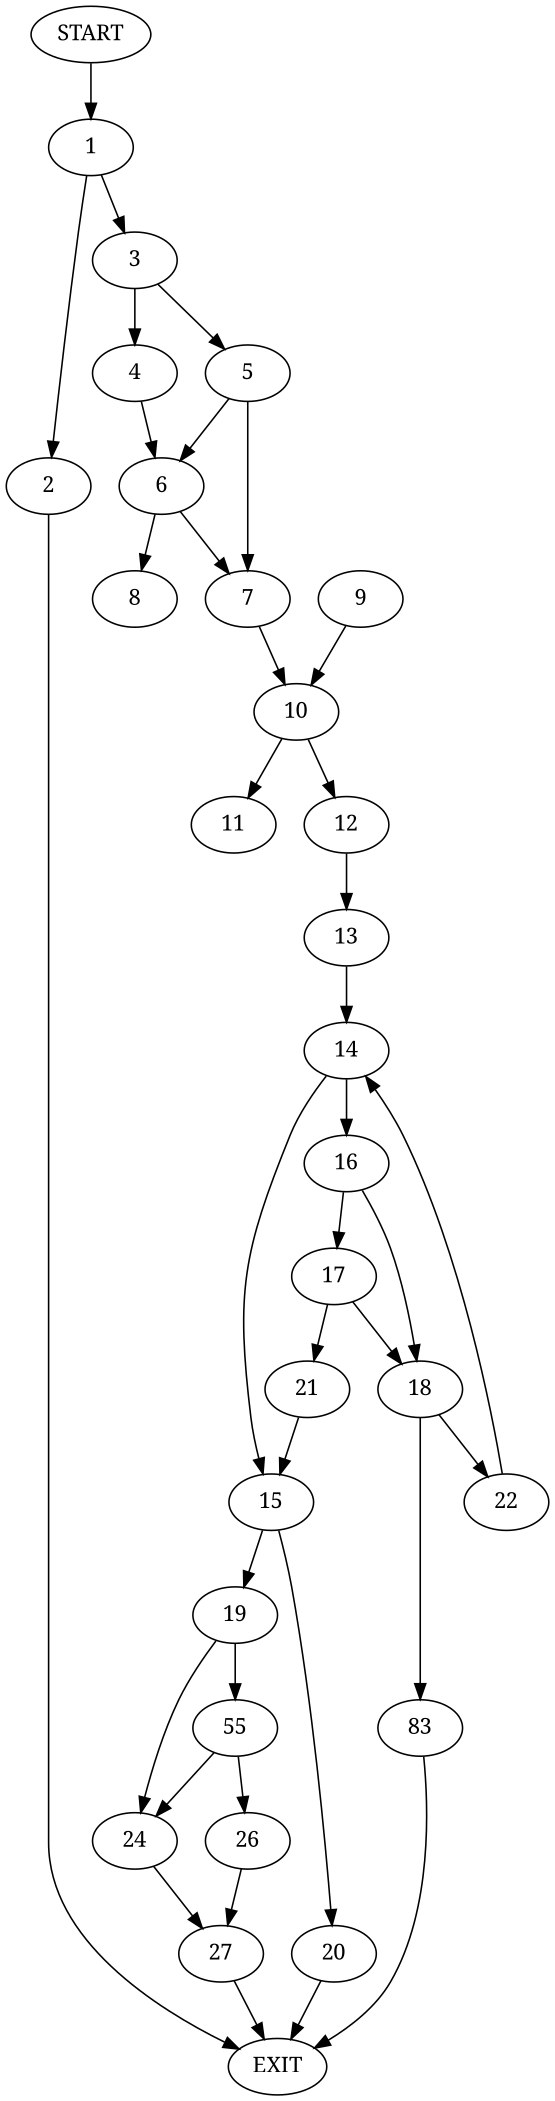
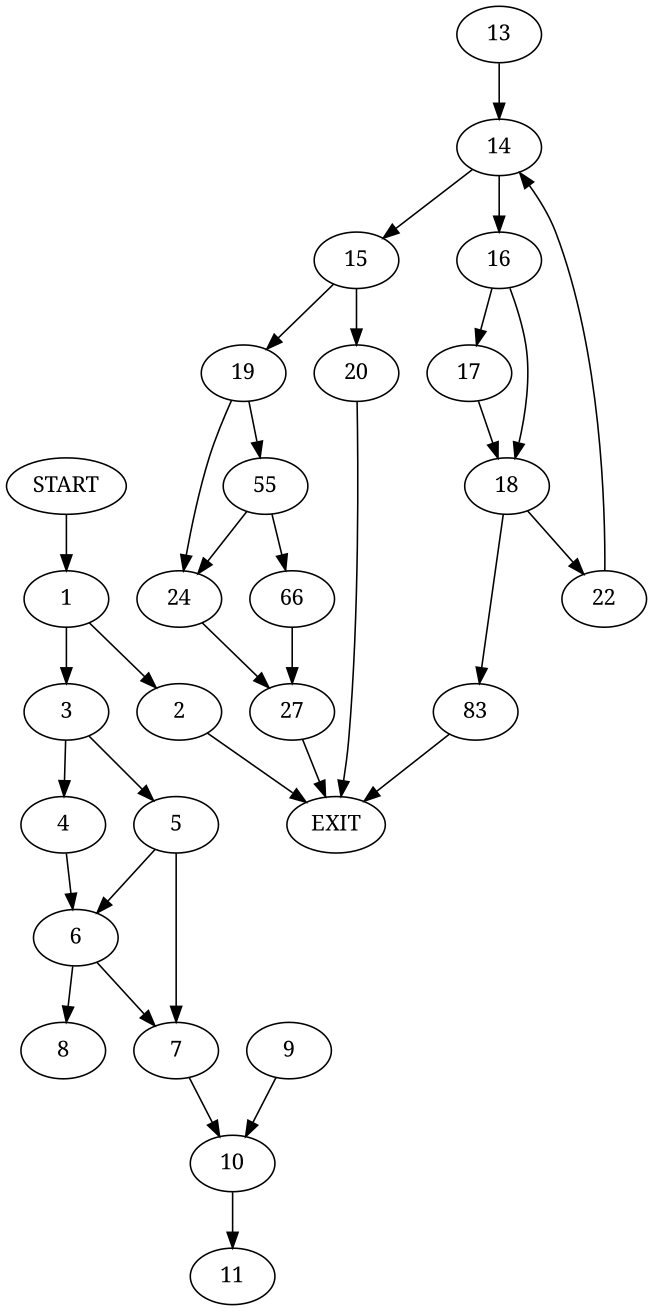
node "12": removed
node "21": removed
node "26": label "26" -> "66"
